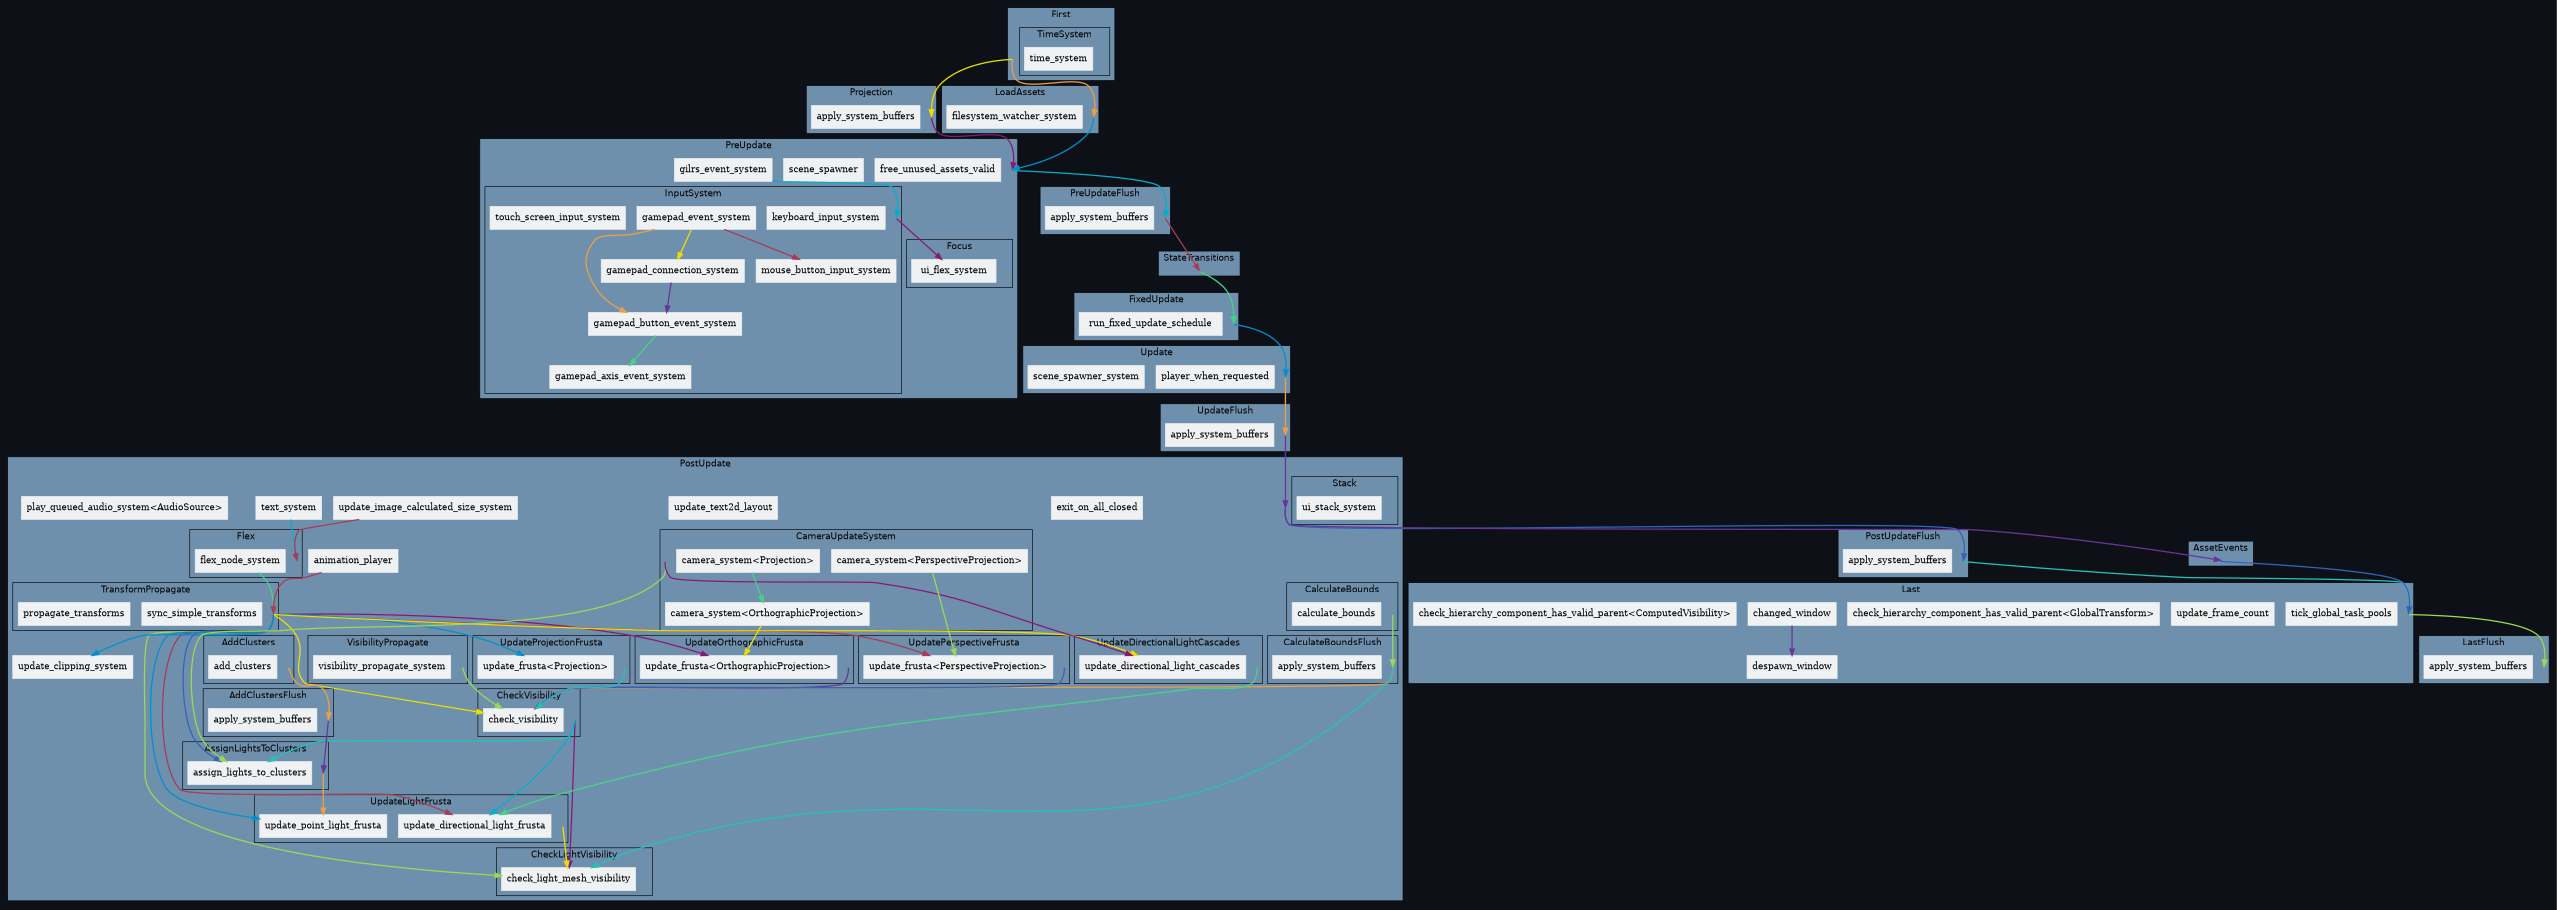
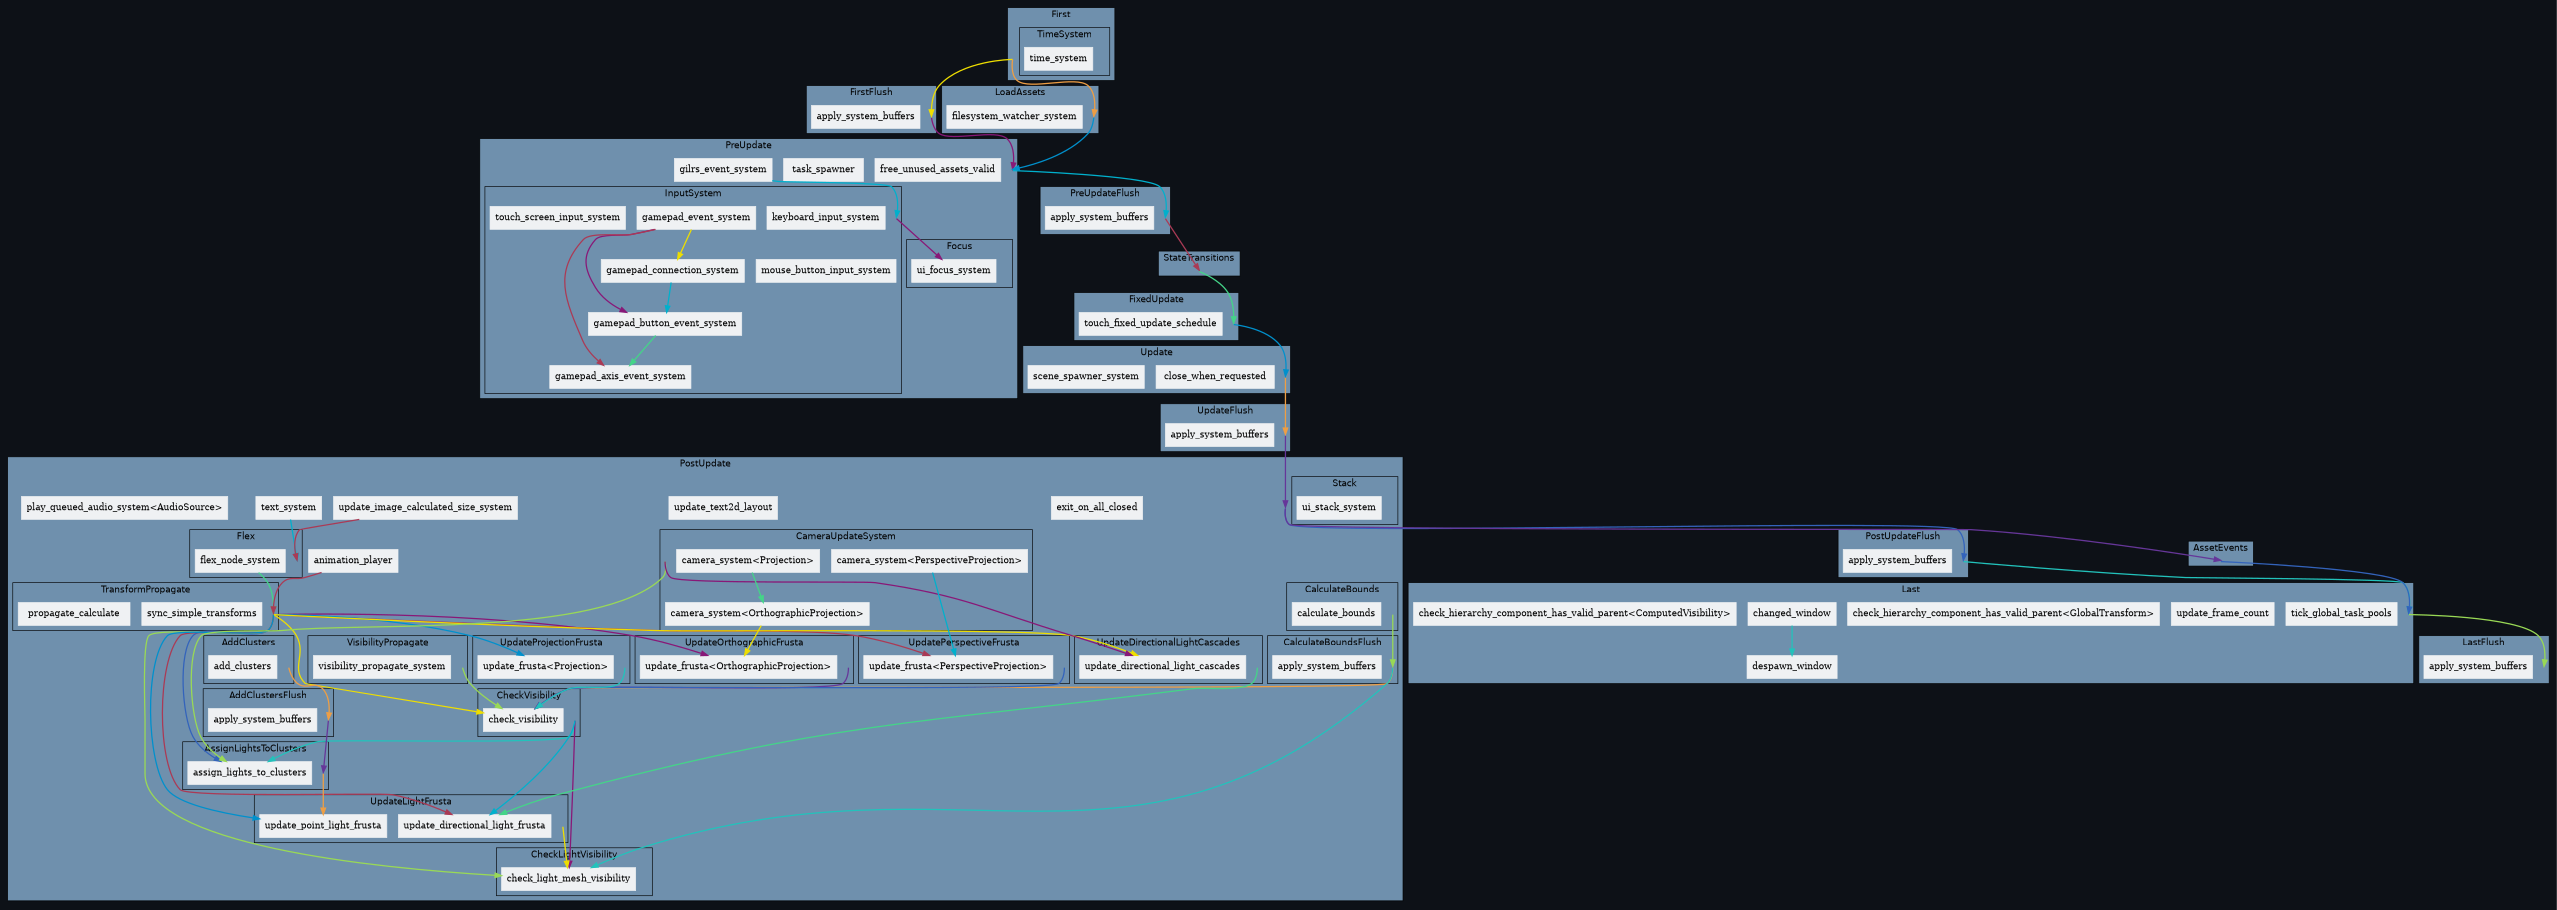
cluster "Projection": label "Projection" -> "FirstFlush"
node "scene_spawner": label "scene_spawner" -> "task_spawner"
edge "gamepad_event_system" -> "mouse_button_input_system": now "gamepad_event_system" -> "gamepad_axis_event_system"
edge "gamepad_event_system" -> "gamepad_button_event_system": color #ee9e44 -> #881877
node "ui_flex_system": label "ui_flex_system" -> "ui_focus_system"
edge "gamepad_connection_system" -> "gamepad_button_event_system": color #663699 -> #00b0cc
node "run_fixed_update_schedule": label "run_fixed_update_schedule" -> "touch_fixed_update_schedule"
node "player_when_requested": label "player_when_requested" -> "close_when_requested"
edge "camera_system<PerspectiveProjection>" -> "update_frusta<PerspectiveProjection>": color #99d955 -> #00b0cc
node "propagate_transforms": label "propagate_transforms" -> "propagate_calculate"
edge "changed_window" -> "despawn_window": color #663699 -> #22c2bb
node "update_clipping_system": removed
